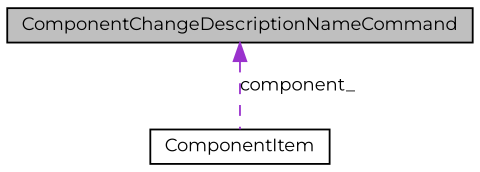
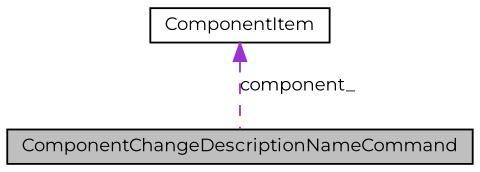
edge "ComponentItem" -> "ComponentChangeDescriptionNameCommand": reversed
